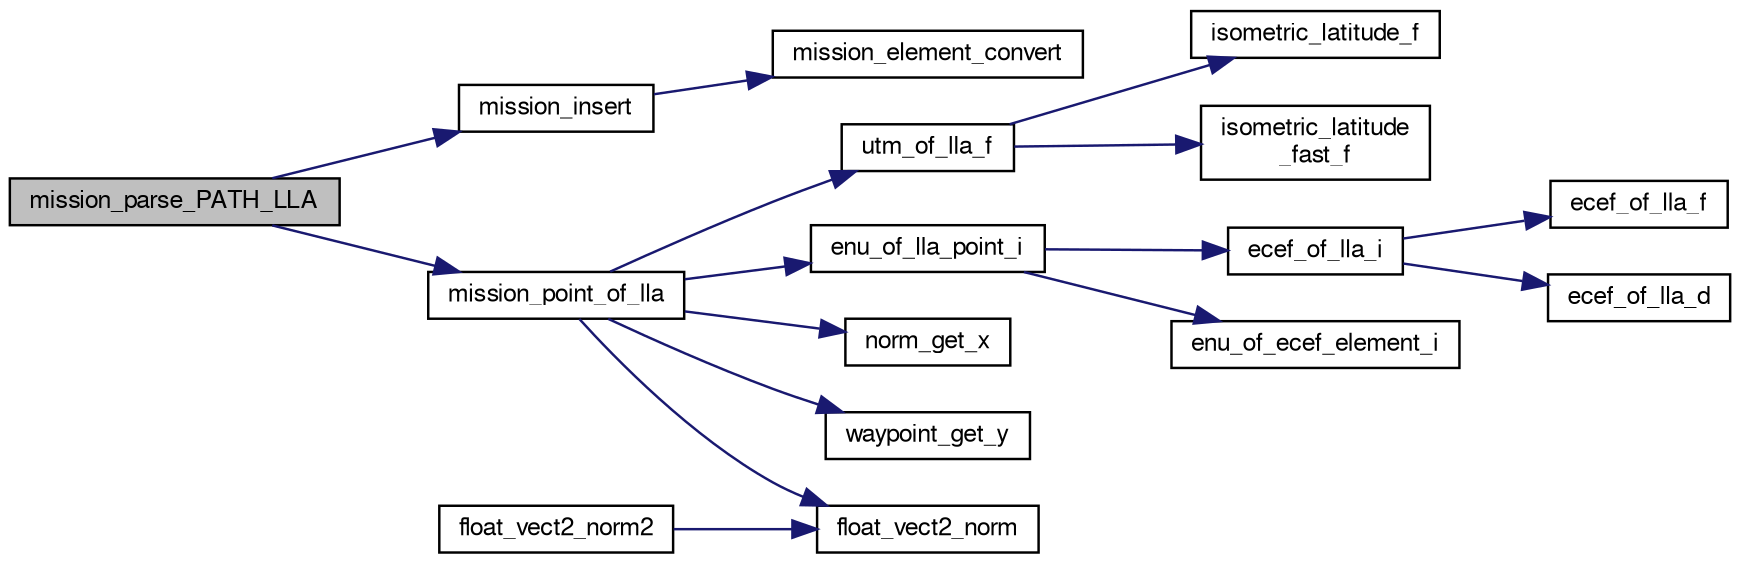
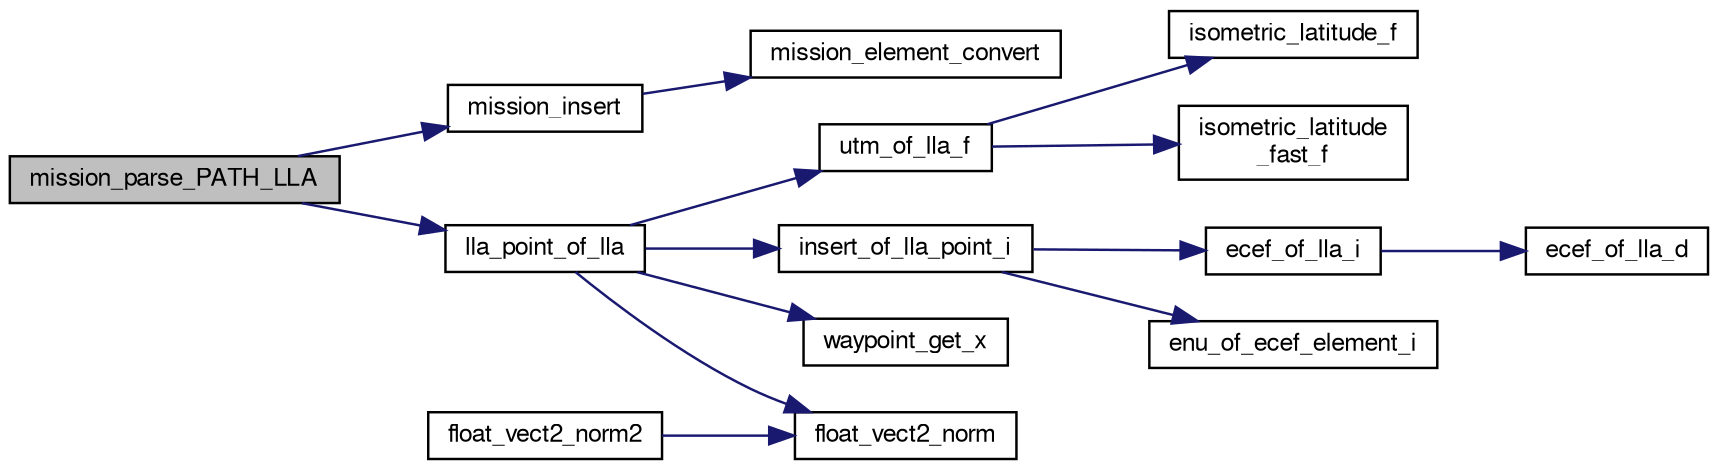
node "ecef_of_lla_f": removed
node "enu_of_lla_point_i": label "enu_of_lla_point_i" -> "insert_of_lla_point_i"
node "mission_point_of_lla": label "mission_point_of_lla" -> "lla_point_of_lla"
node "norm_get_x": label "norm_get_x" -> "waypoint_get_x"
node "waypoint_get_y": removed
